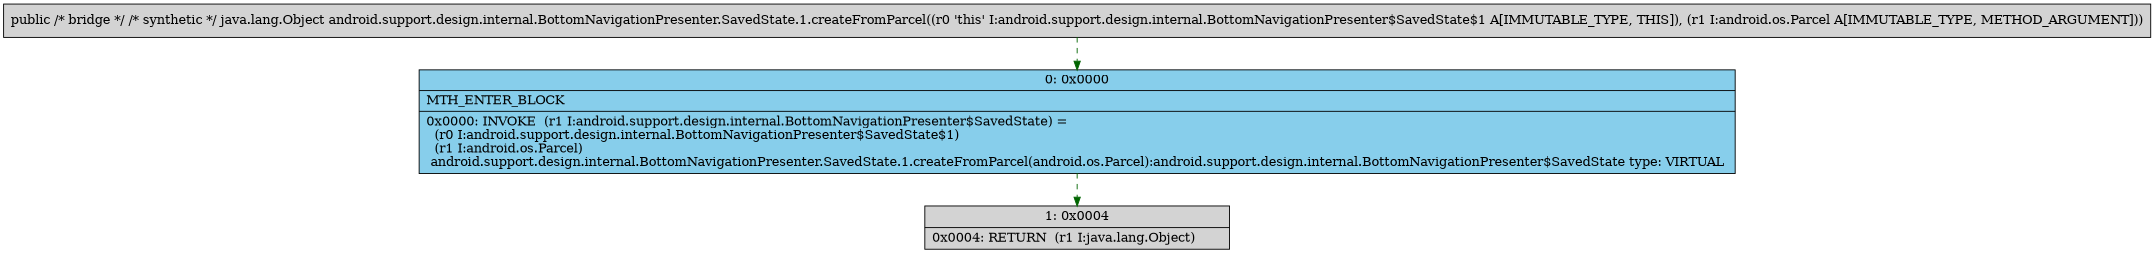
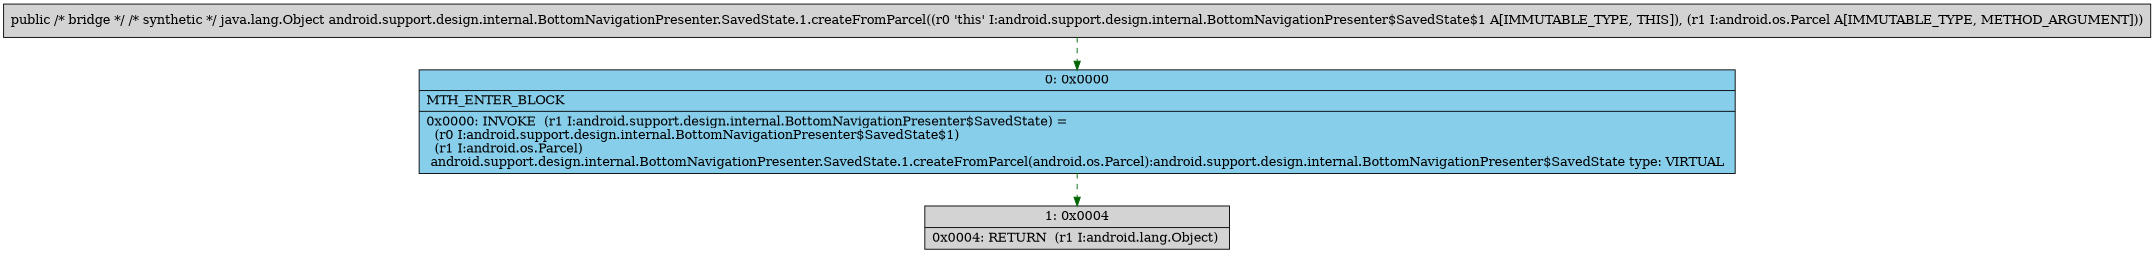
node "1: 0x0004": text "0x0004: RETURN  (r1 I:java.lang.Object)" -> "0x0004: RETURN  (r1 I:android.lang.Object)"
